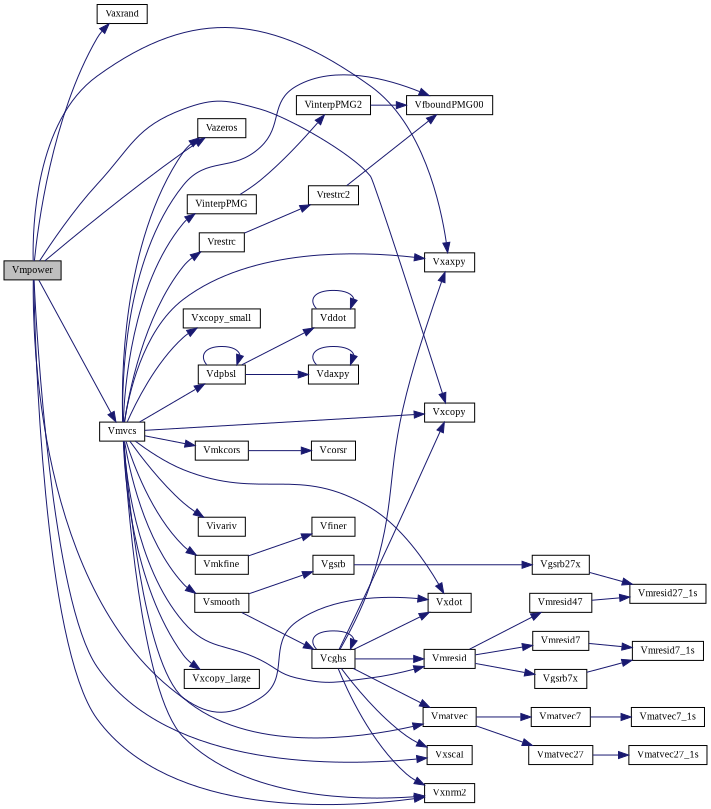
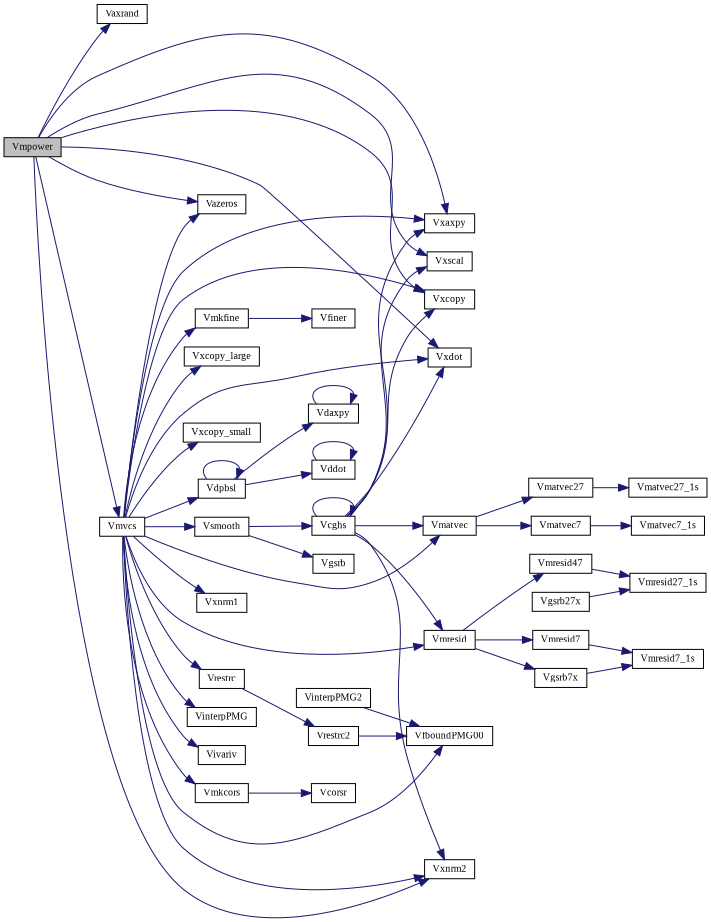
edge "VinterpPMG" -> "VinterpPMG2": removed
edge "Vgsrb" -> "Vgsrb27x": removed
node "Vxnrm1": added
